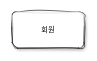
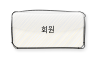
node "회원": fillcolor #ffffff -> #fff2cc
